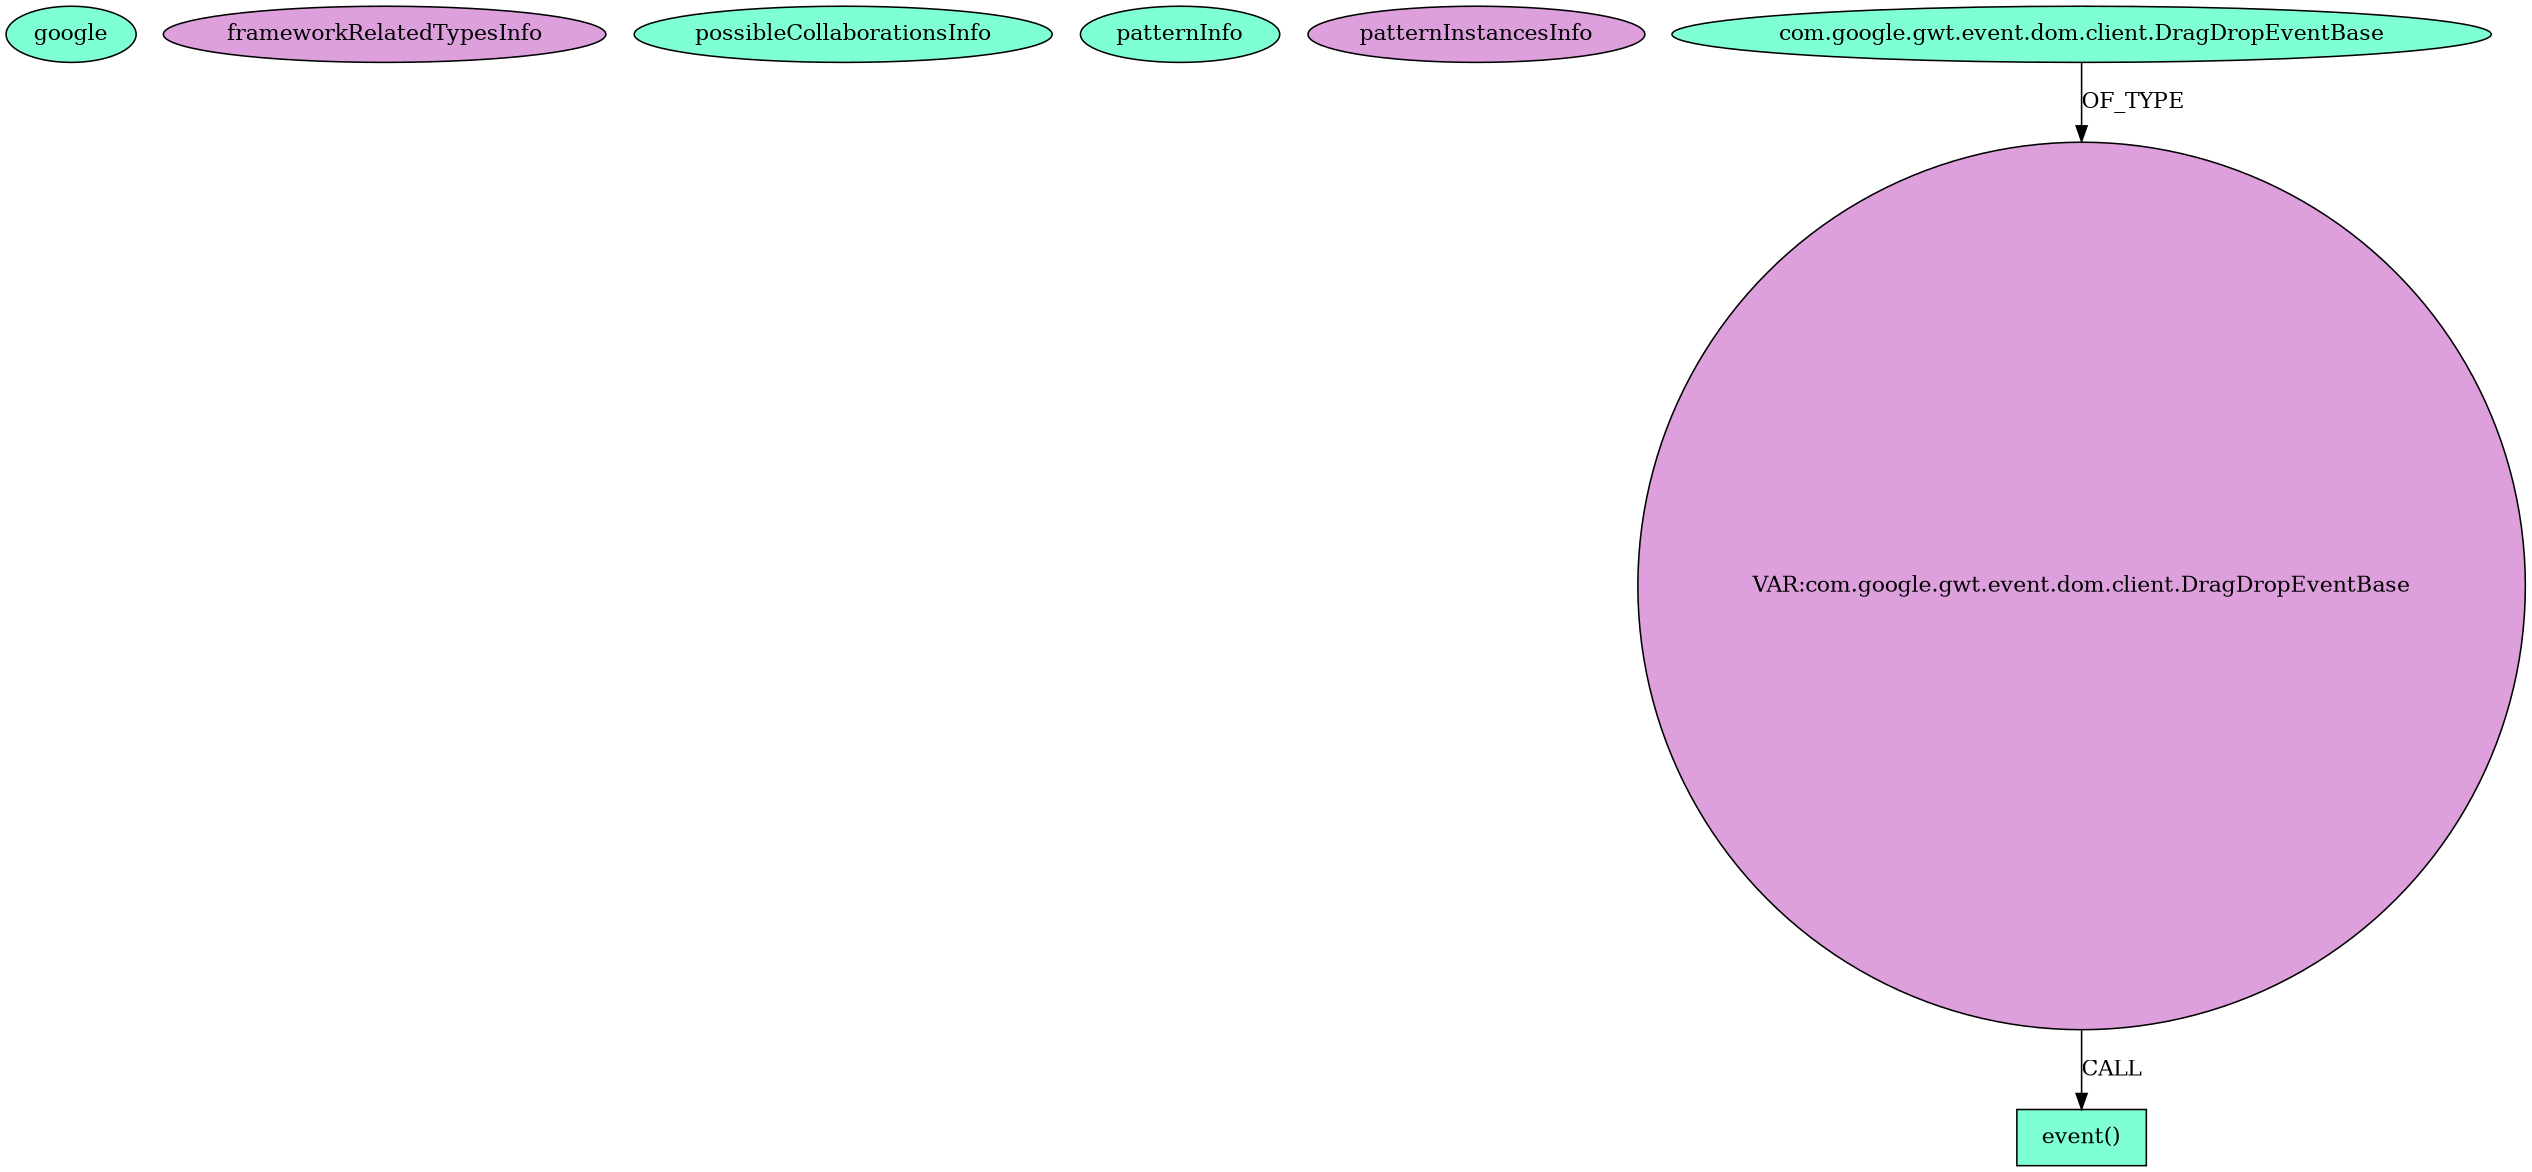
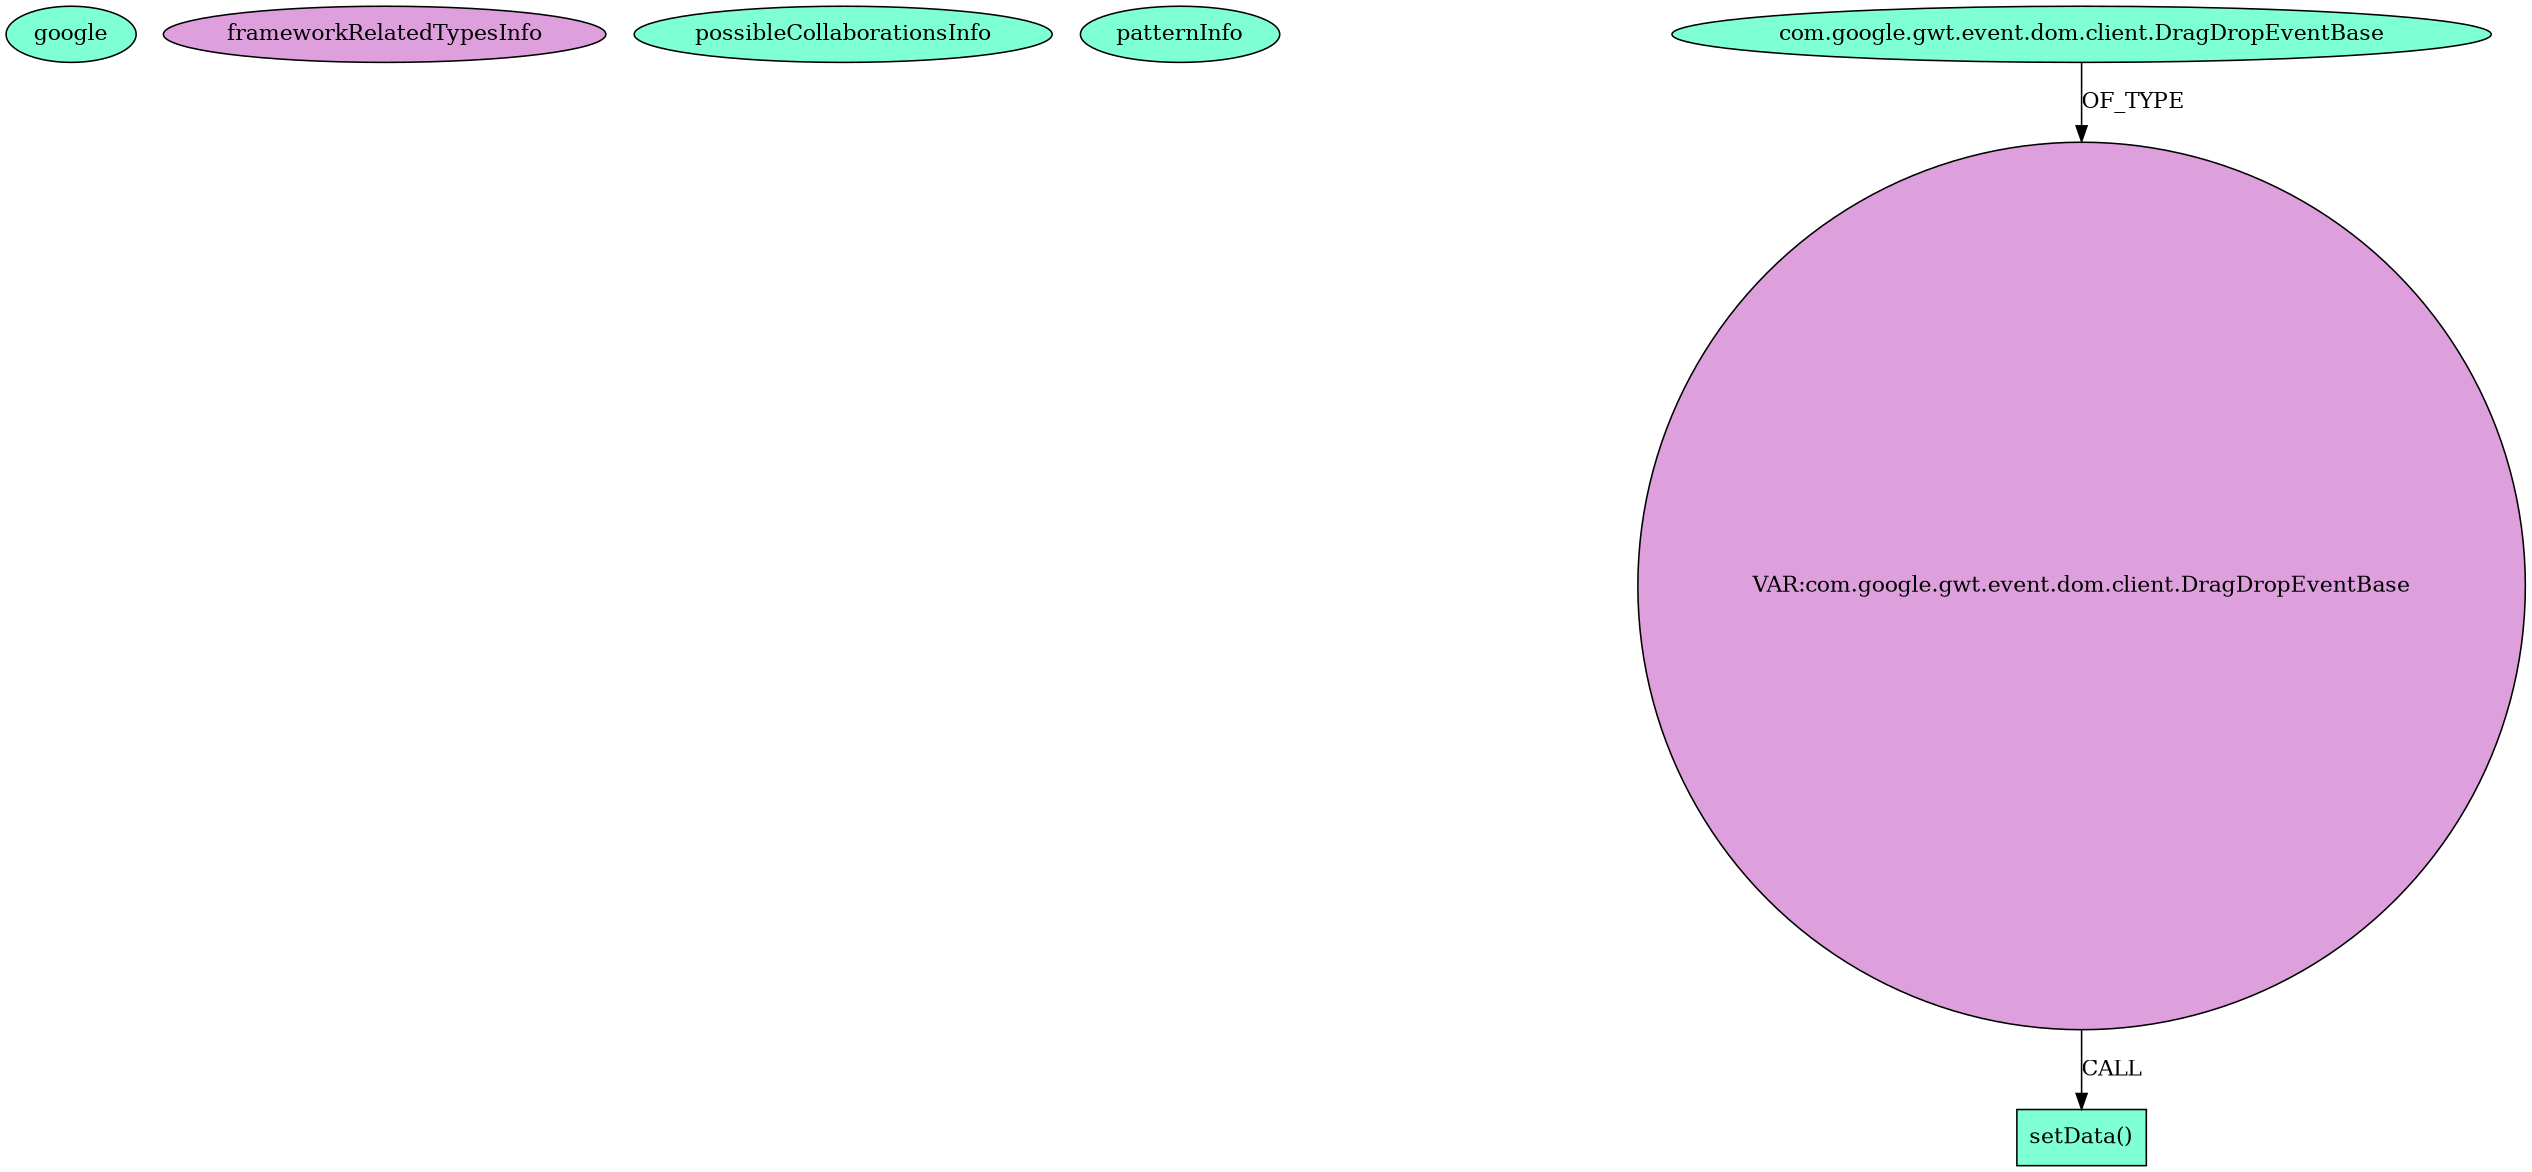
node "patternInstancesInfo": removed
node "event()": label "event()" -> "setData()"
